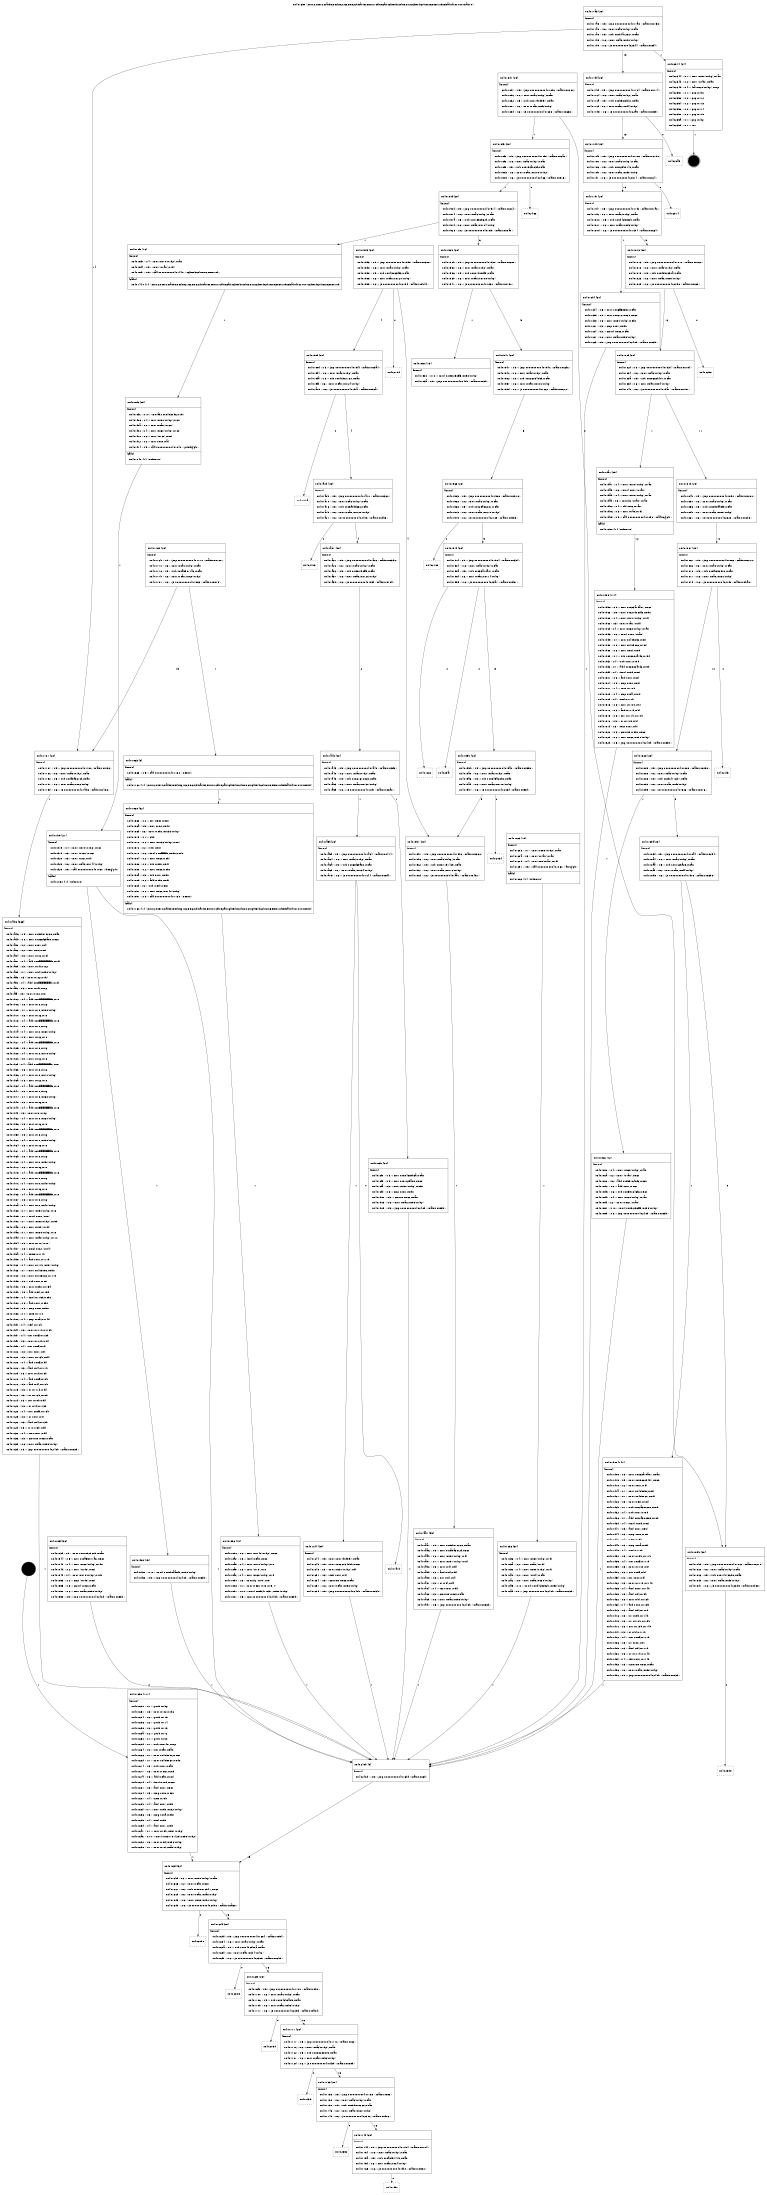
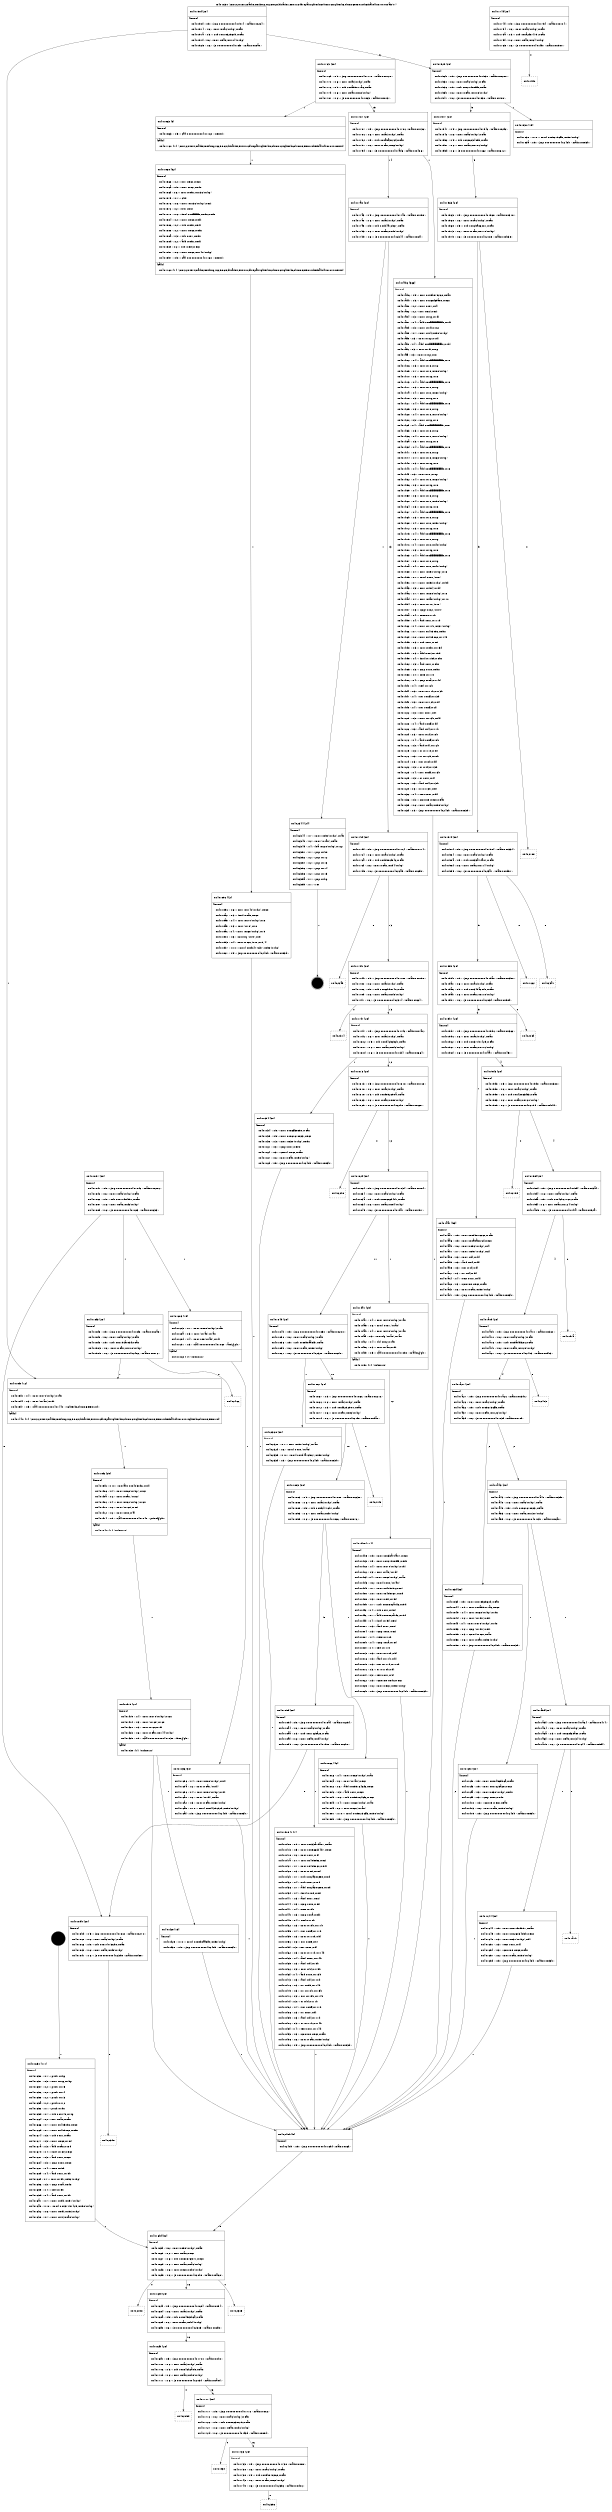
edge "0x4017a3 [28]" -> "0x401787 [28]": reversed
edge "0x4018f3 [28]" -> "0x40190f [28]": now "0x4018f3 [28]" -> "0x401ef0 [12]"
edge "0x4019d3 [28]" -> "0x4019b7 [28]": reversed
edge "0x4018d7 [28]" -> "0x401c83 [19]": added, label "1"
node "0x402328 [28]": added
edge "0x401a27 [28]" -> "0x401e3f [36]": added, label "2"
edge "0x4016df [28]" -> "0x402305": now "0x4016bf [32]" -> "0x402305"
edge "0x401733 [28]" -> "0x40174f [28]": removed, label "16"
